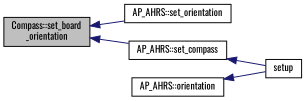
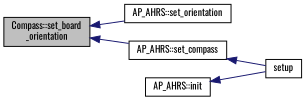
node "AP_AHRS::orientation": label "AP_AHRS::orientation" -> "AP_AHRS::init"
